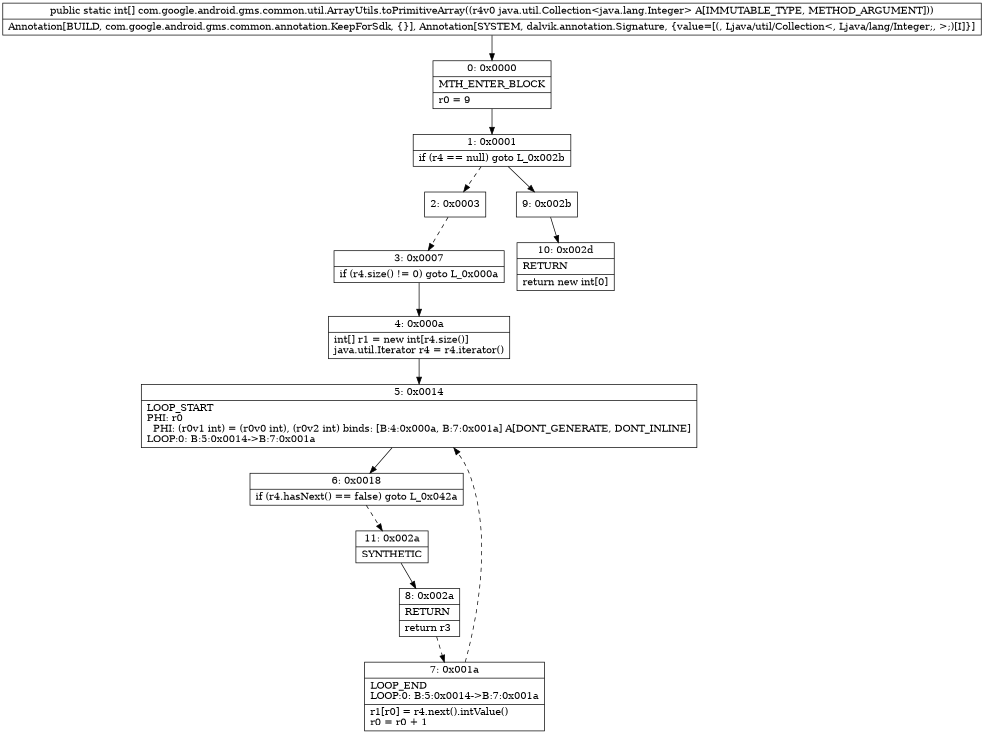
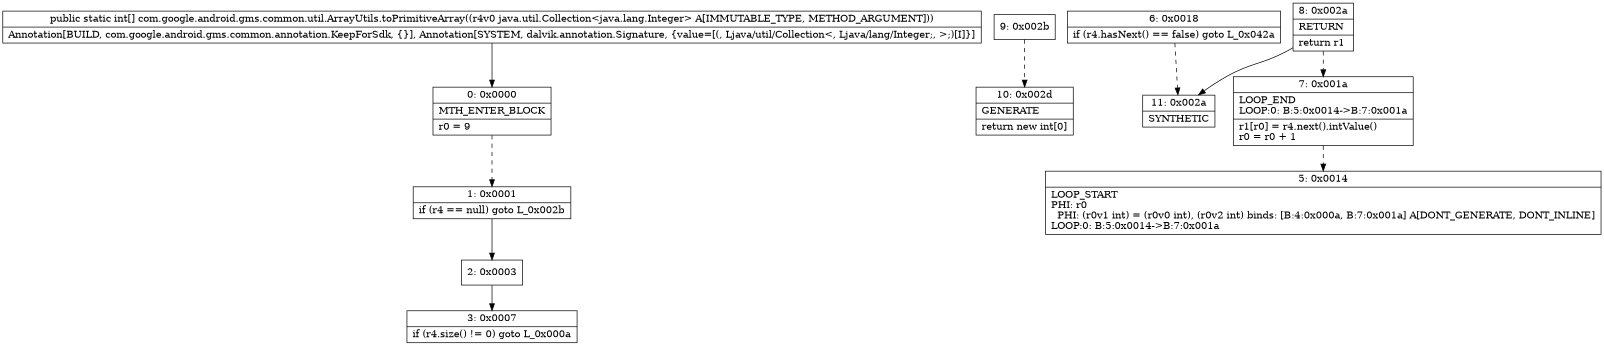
edge "0: 0x0000" -> "1: 0x0001": style solid -> dashed
edge "1: 0x0001" -> "2: 0x0003": style dashed -> solid
edge "1: 0x0001" -> "9: 0x002b": removed
edge "9: 0x002b" -> "10: 0x002d": style solid -> dashed
edge "2: 0x0003" -> "3: 0x0007": style dashed -> solid
node "10: 0x002d": text "RETURN" -> "GENERATE"
node "4: 0x000a": removed
edge "5: 0x0014" -> "6: 0x0018": removed
edge "11: 0x002a" -> "8: 0x002a": reversed
node "8: 0x002a": text "return r3" -> "return r1"
